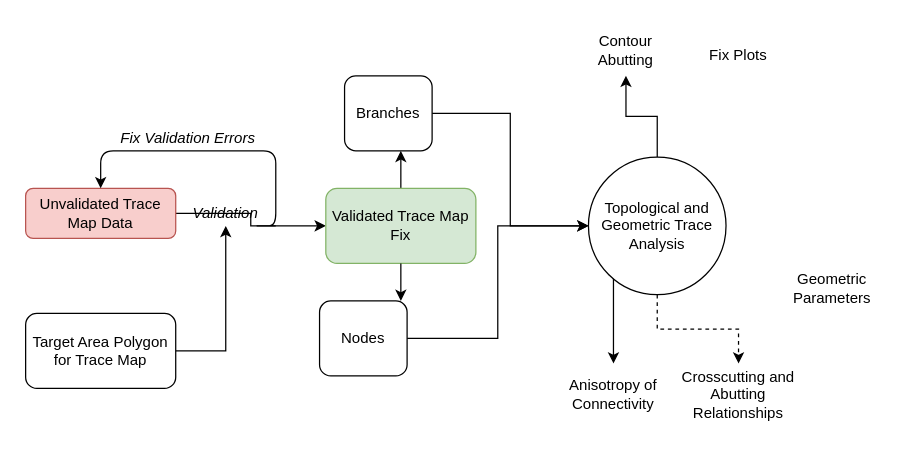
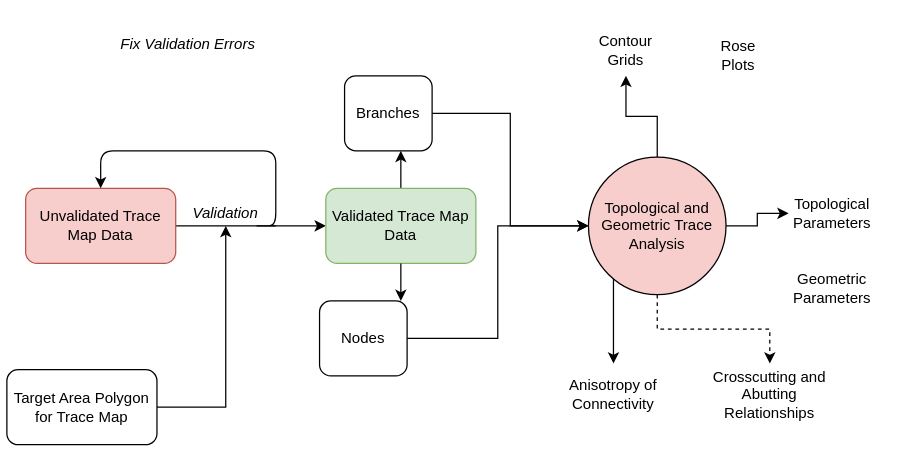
node "Contour Abutting": label "Contour Abutting" -> "Contour Grids"
node "Fix Plots": label "Fix Plots" -> "Rose Plots"
node "Fix Validation Errors": moved (188, 138) -> (188, 44)
node "Unvalidated Trace Map Data": size 150x50 -> 150x75
node "Topological Parameters": added
edge "Topological and Geometric Trace Analysis" -> "Topological Parameters": added
node "Validated Trace Map Fix": label "Validated Trace Map Fix" -> "Validated Trace Map Data"
node "Topological and Geometric Trace Analysis": fillcolor #ffffff -> #f8cecc
node "Target Area Polygon for Trace Map": moved (101, 351) -> (82, 407)
node "Crosscutting and Abutting Relationships": moved (738, 394) -> (769, 394)
